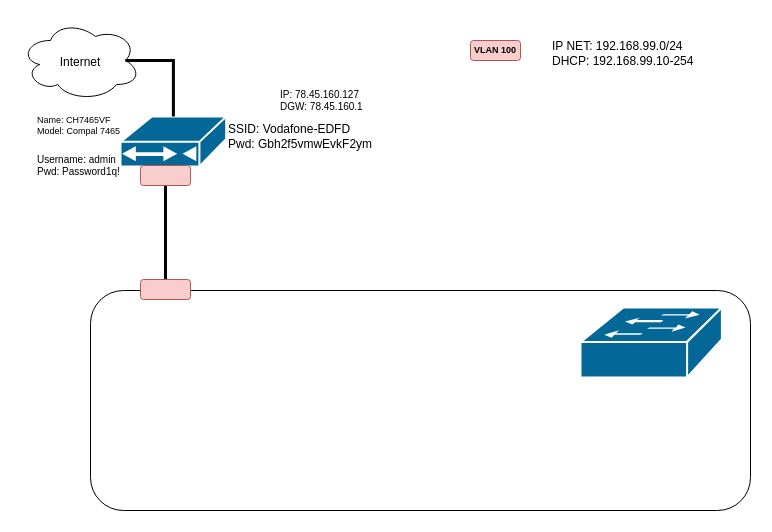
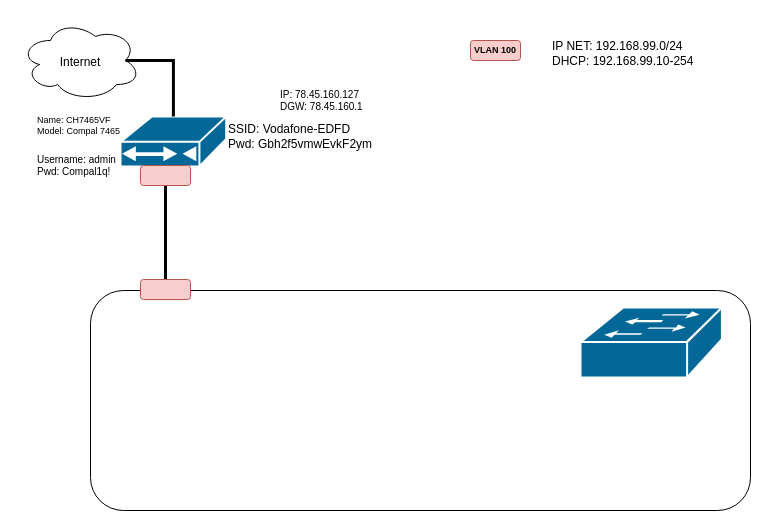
node "Username: admin Pwd: Password1q!": label "Username: admin Pwd: Password1q!" -> "Username: admin Pwd: Compal1q!"
